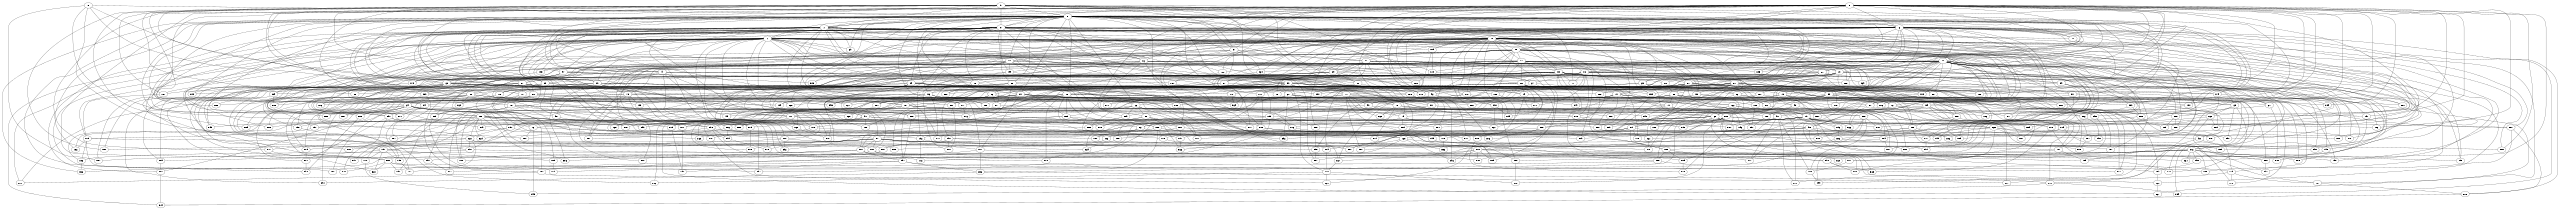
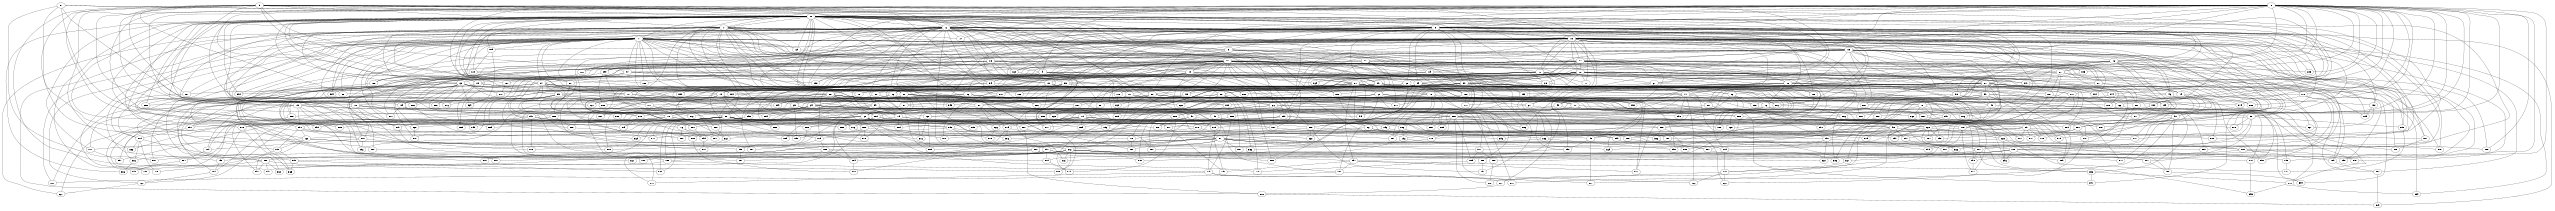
edge "11" -- "126": now "11" -- "111"
